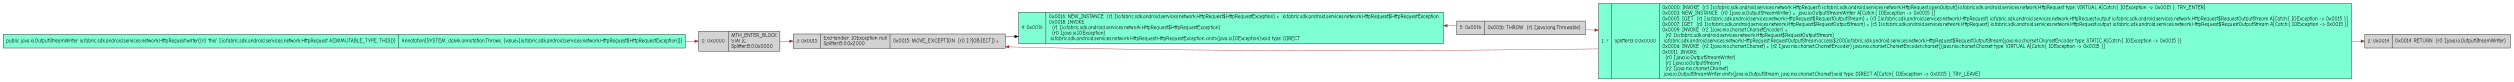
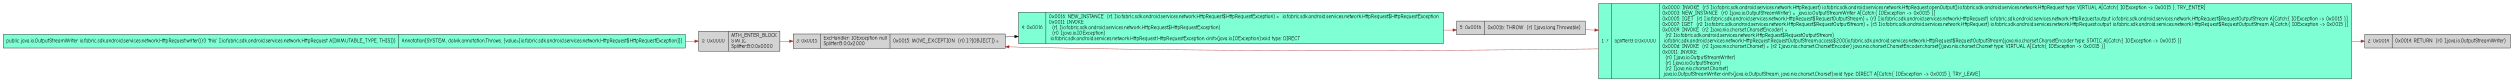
node "4: 0x0016": text "0x0018: INVOKE" -> "0x0011: INVOKE"
edge "5: 0x001b" -> "4: 0x0016": reversed
